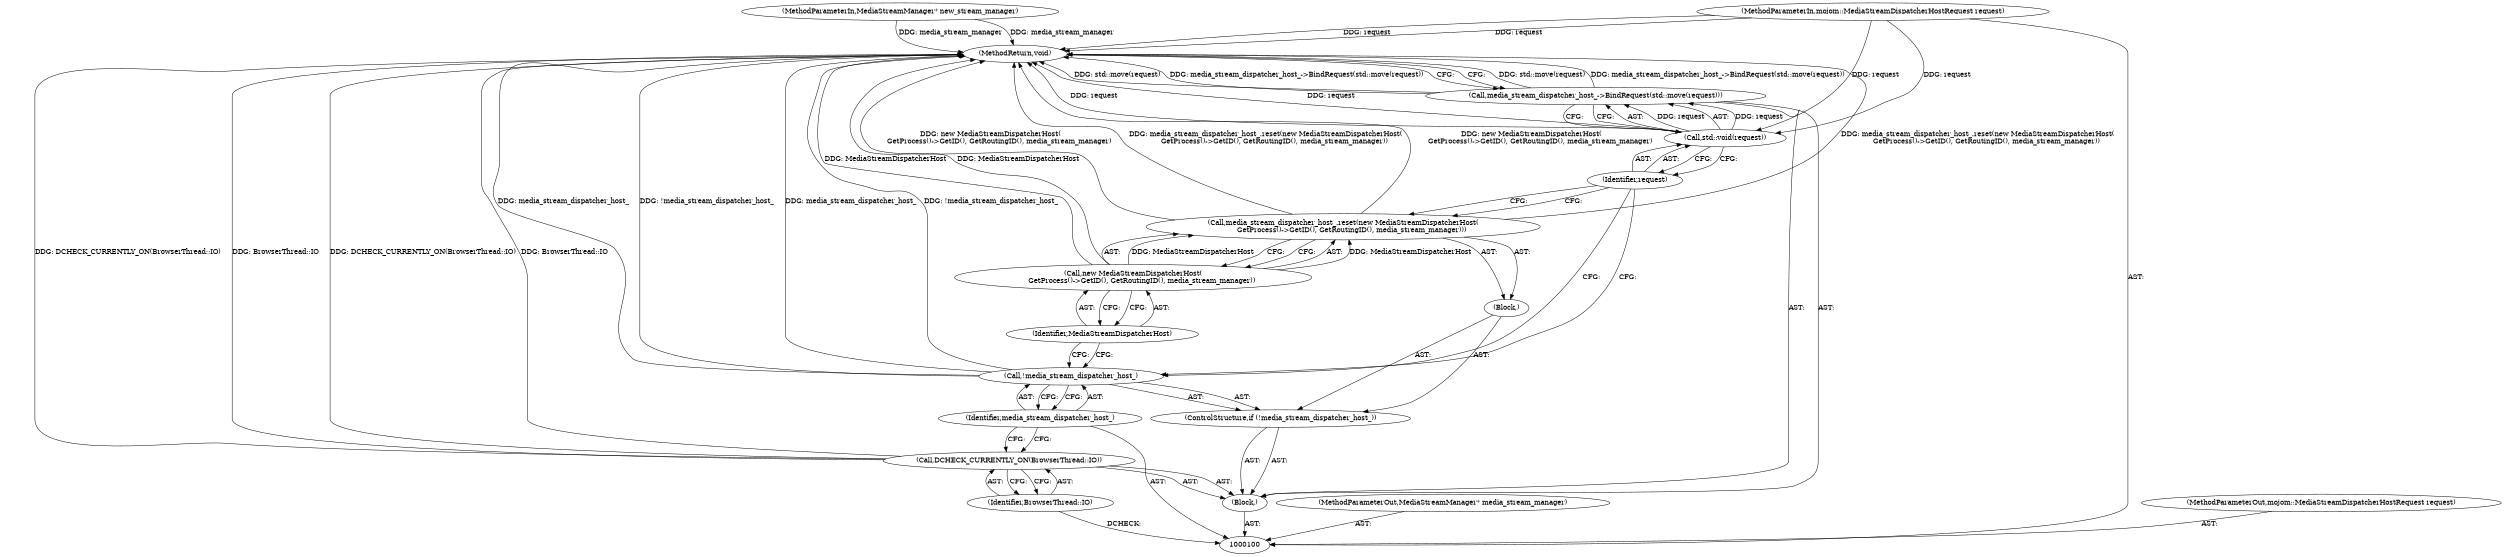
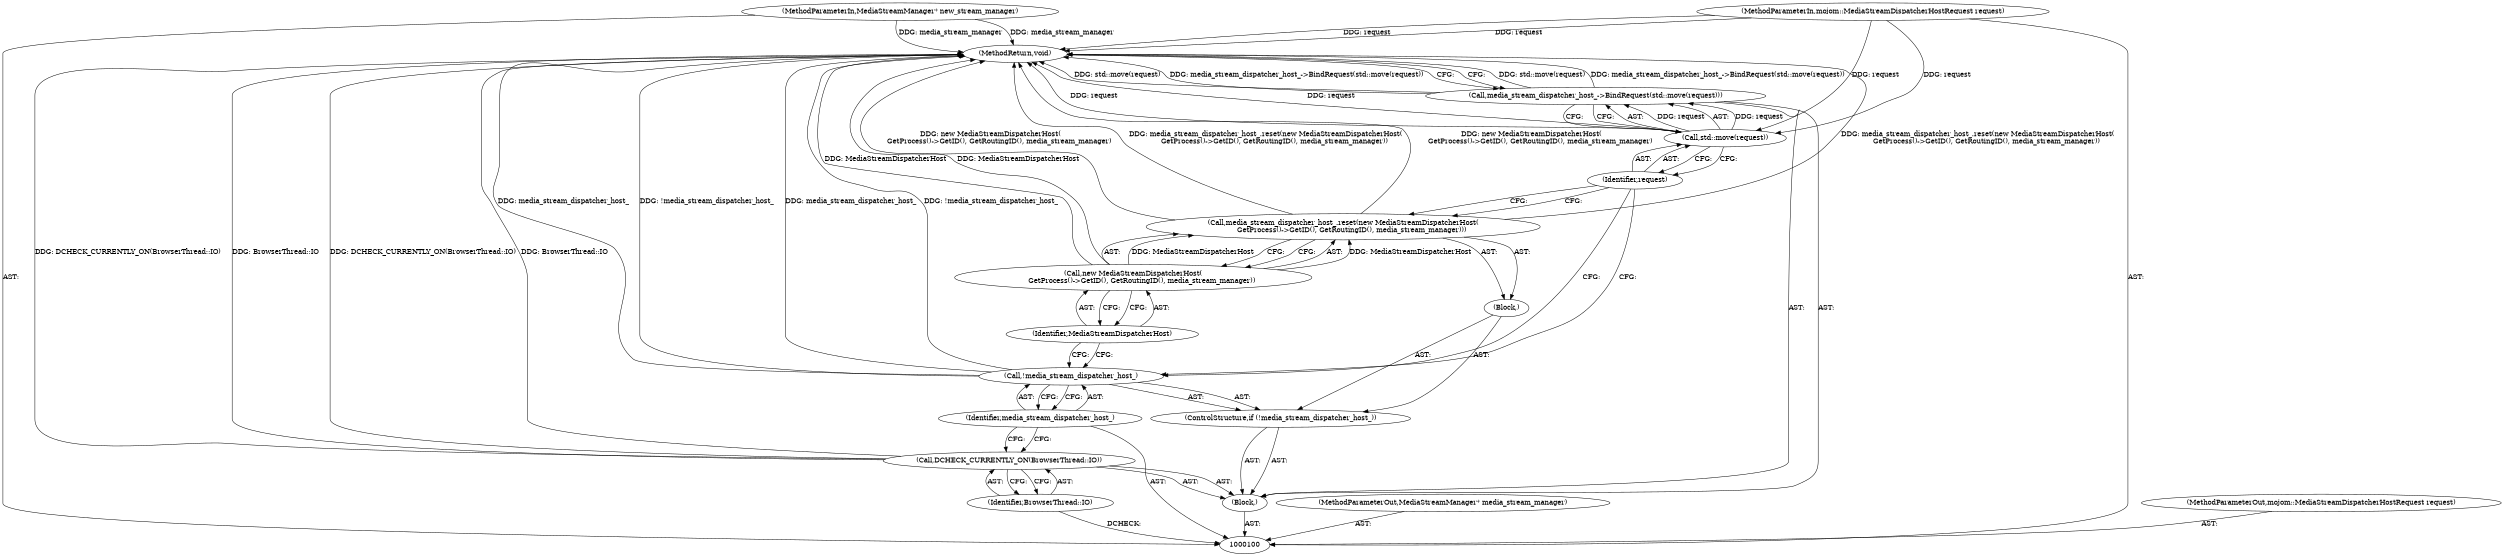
node "(Call,std::void(request))": label "(Call,std::void(request))" -> "(Call,std::move(request))"
edge "(MethodParameterIn,MediaStreamManager* new_stream_manager)" -> "1000100": added, label "AST:"
